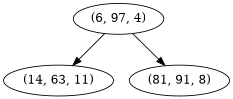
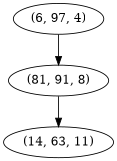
edge "(6, 97, 4)" -> "(14, 63, 11)": now "(81, 91, 8)" -> "(14, 63, 11)"
